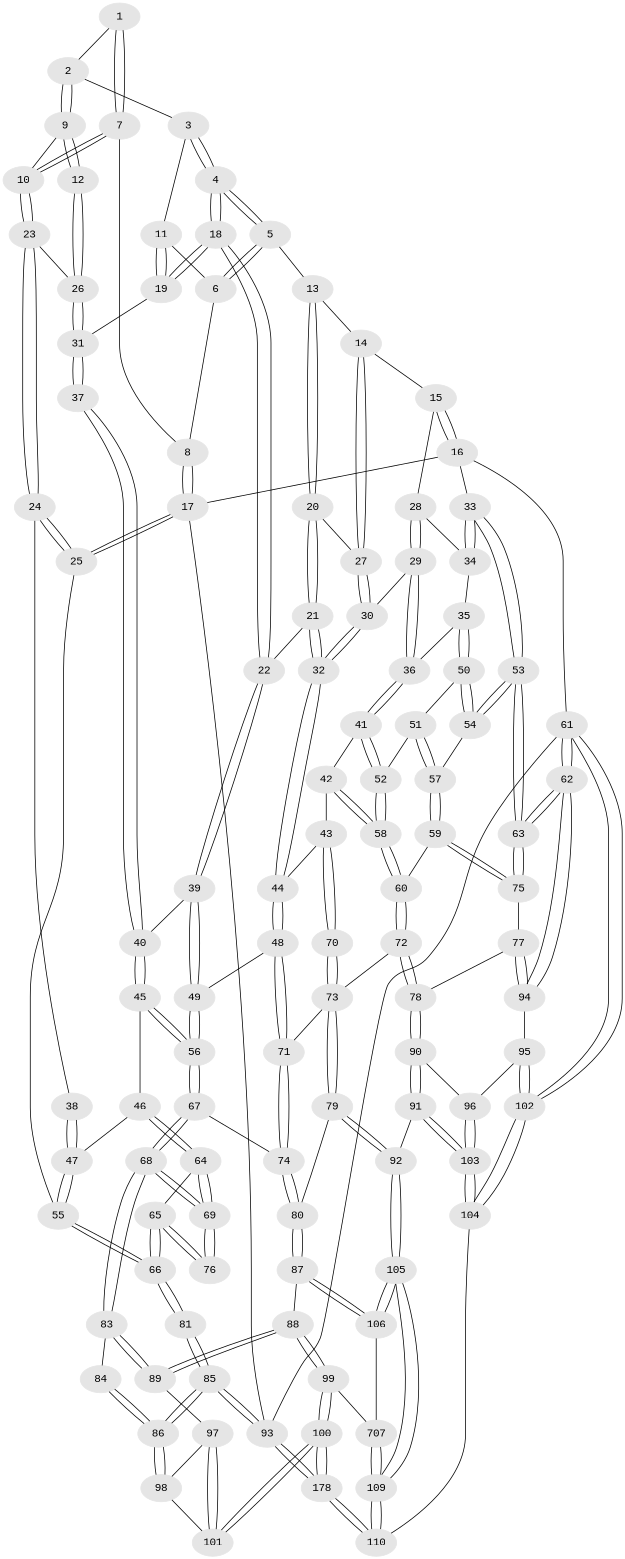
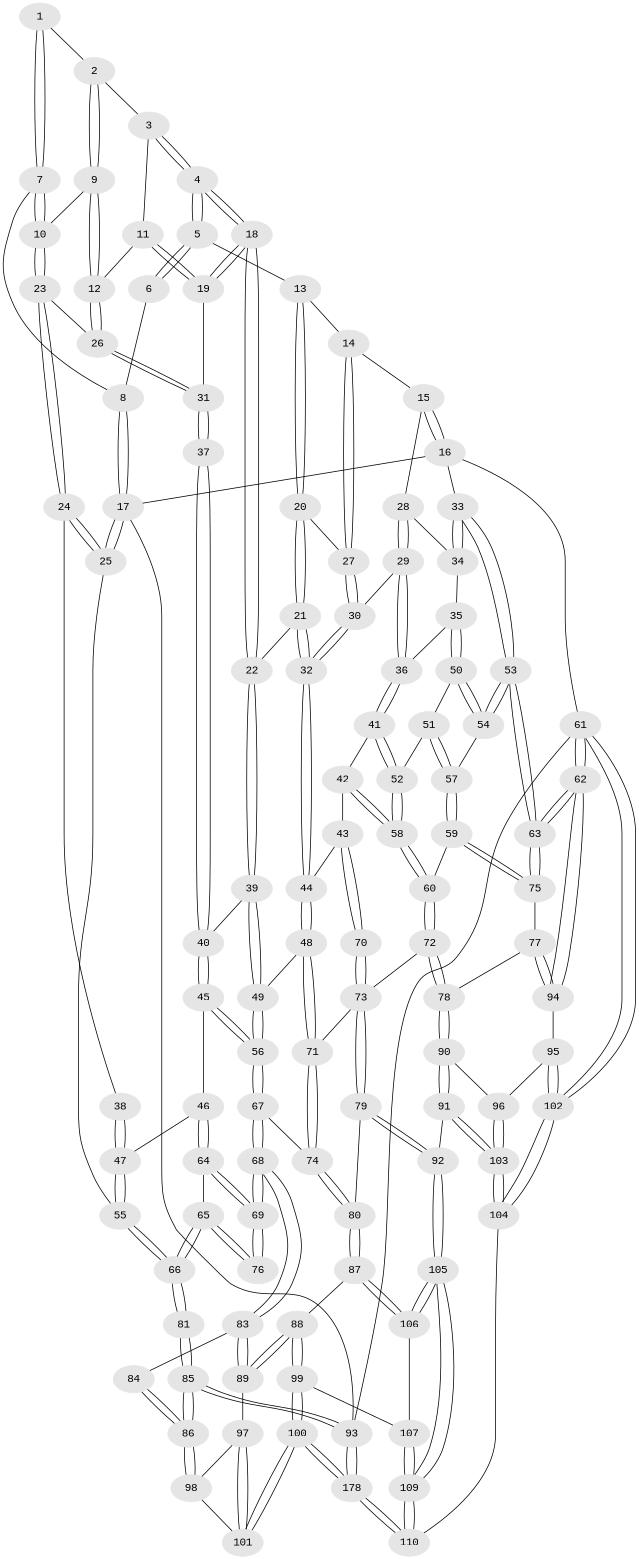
edge "11" -- "6": now "11" -- "12"
node "707": label "707" -> "107"
